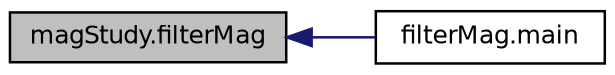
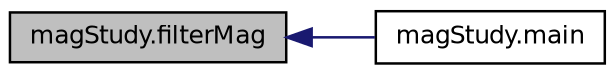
node "filterMag.main": label "filterMag.main" -> "magStudy.main"
